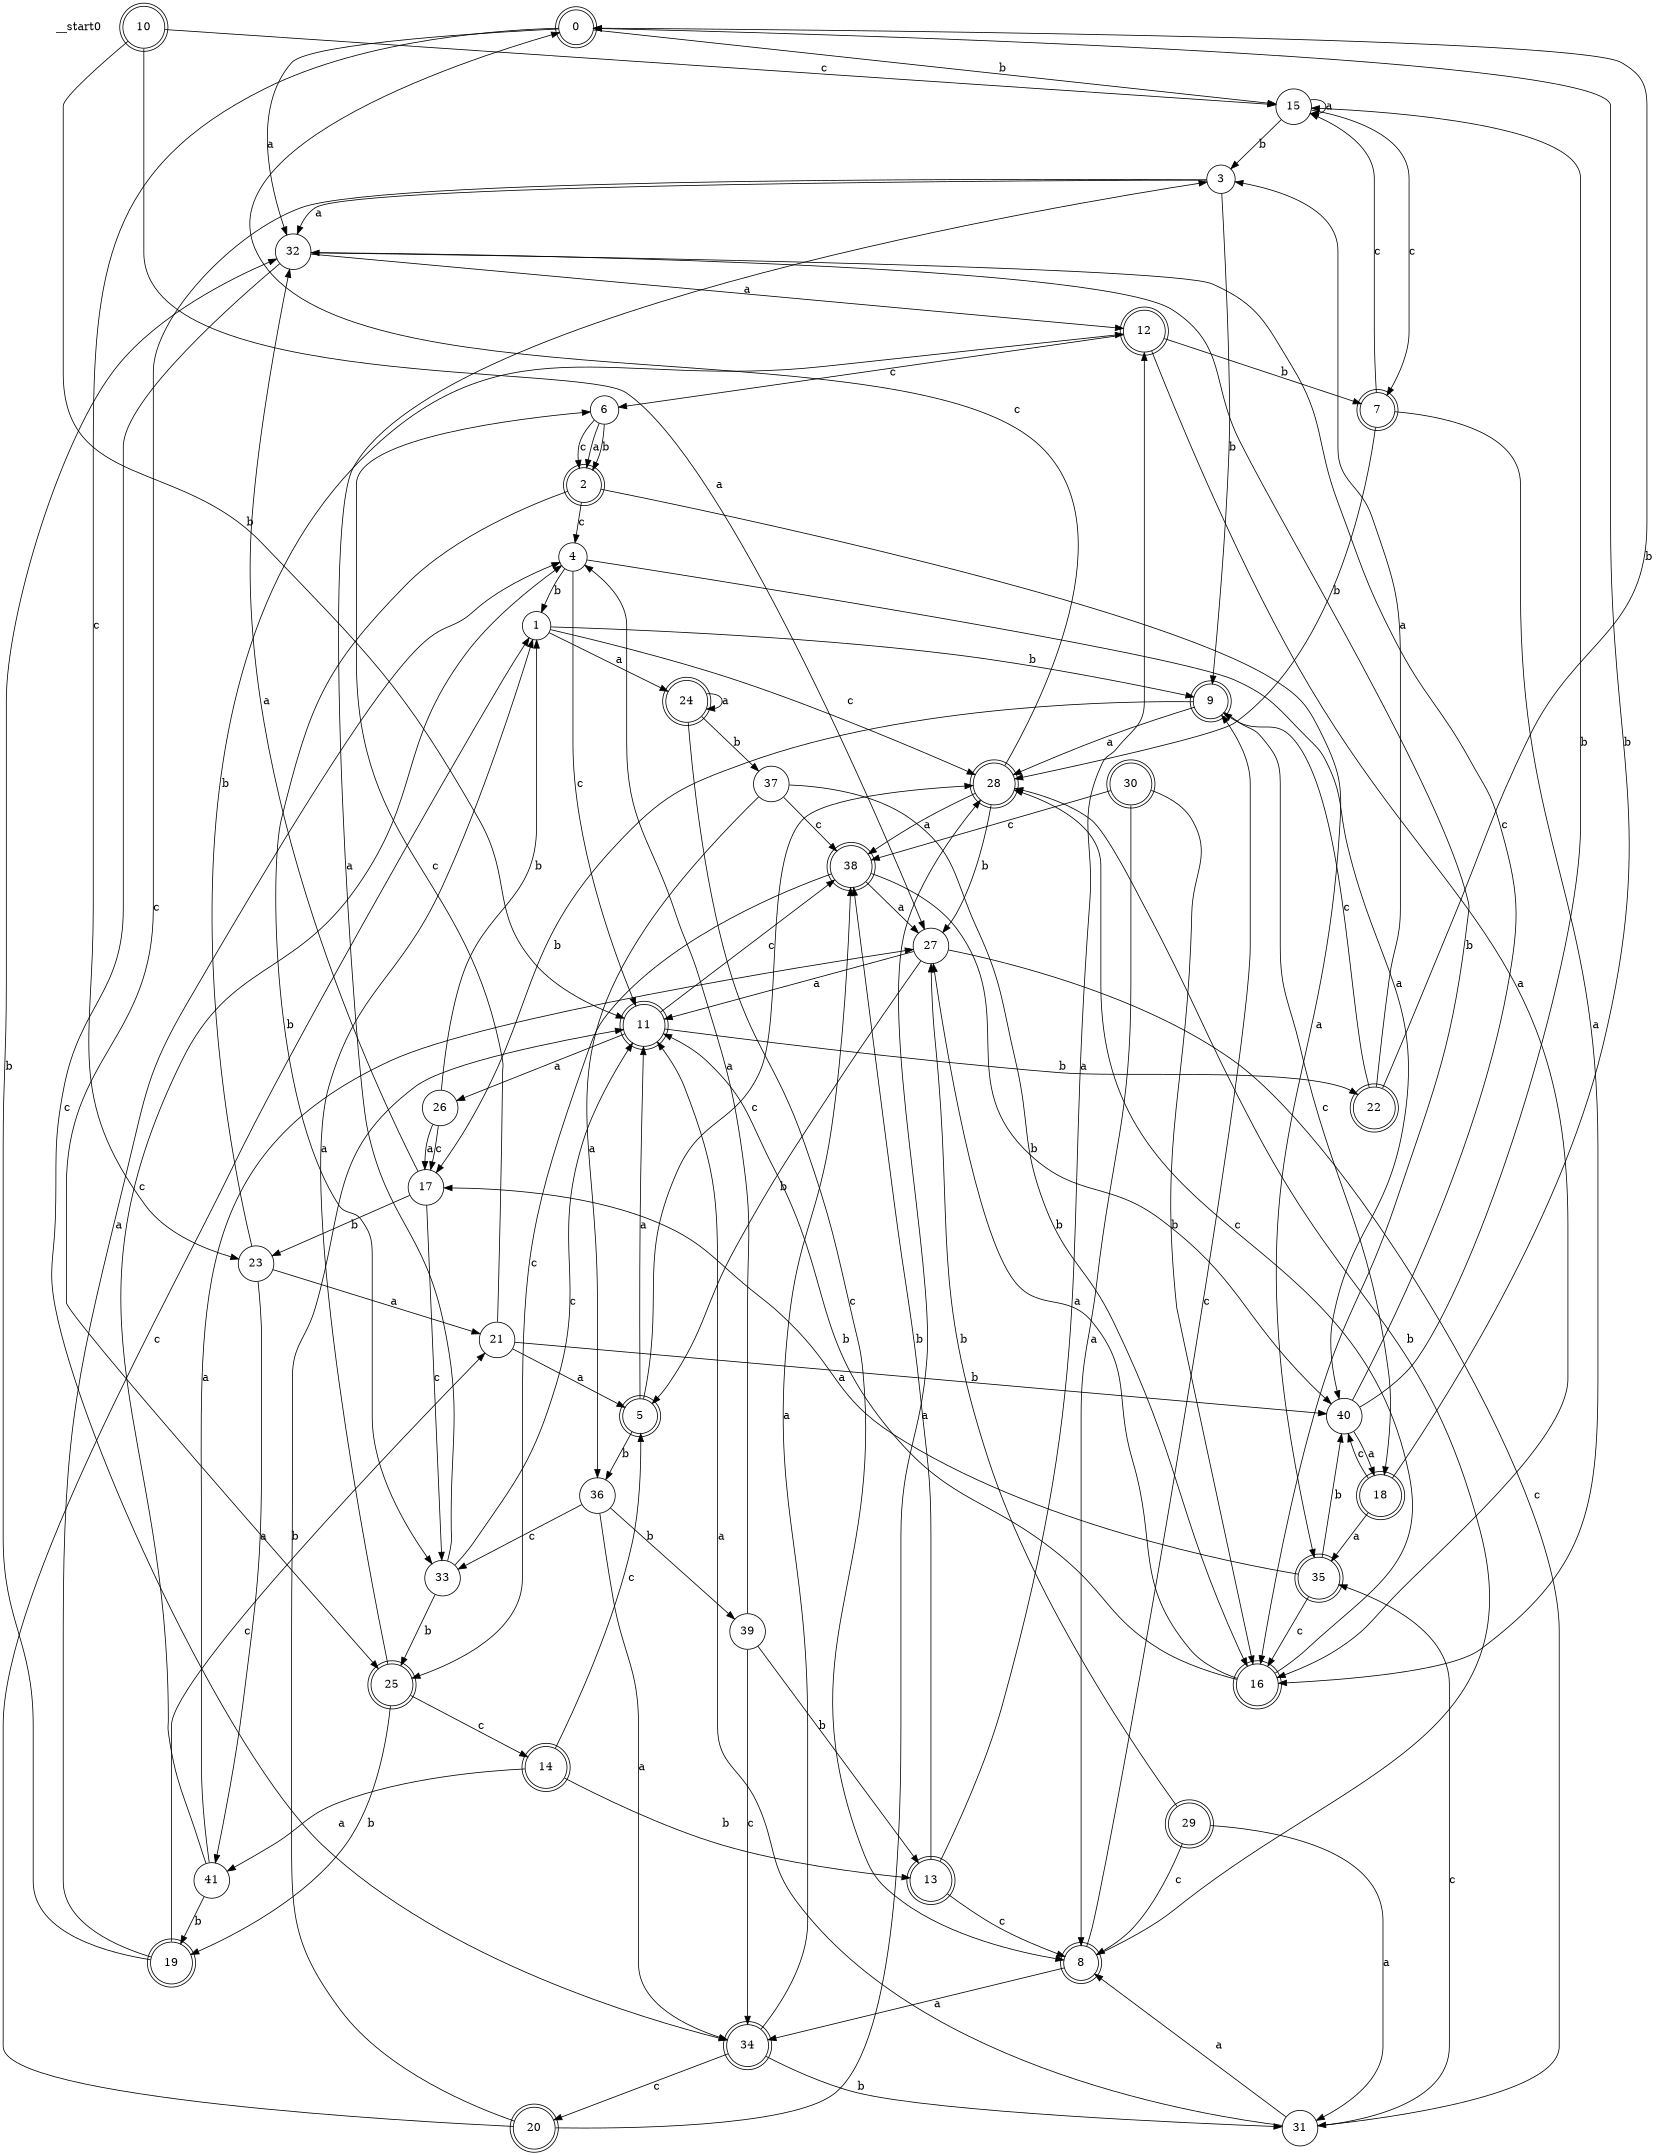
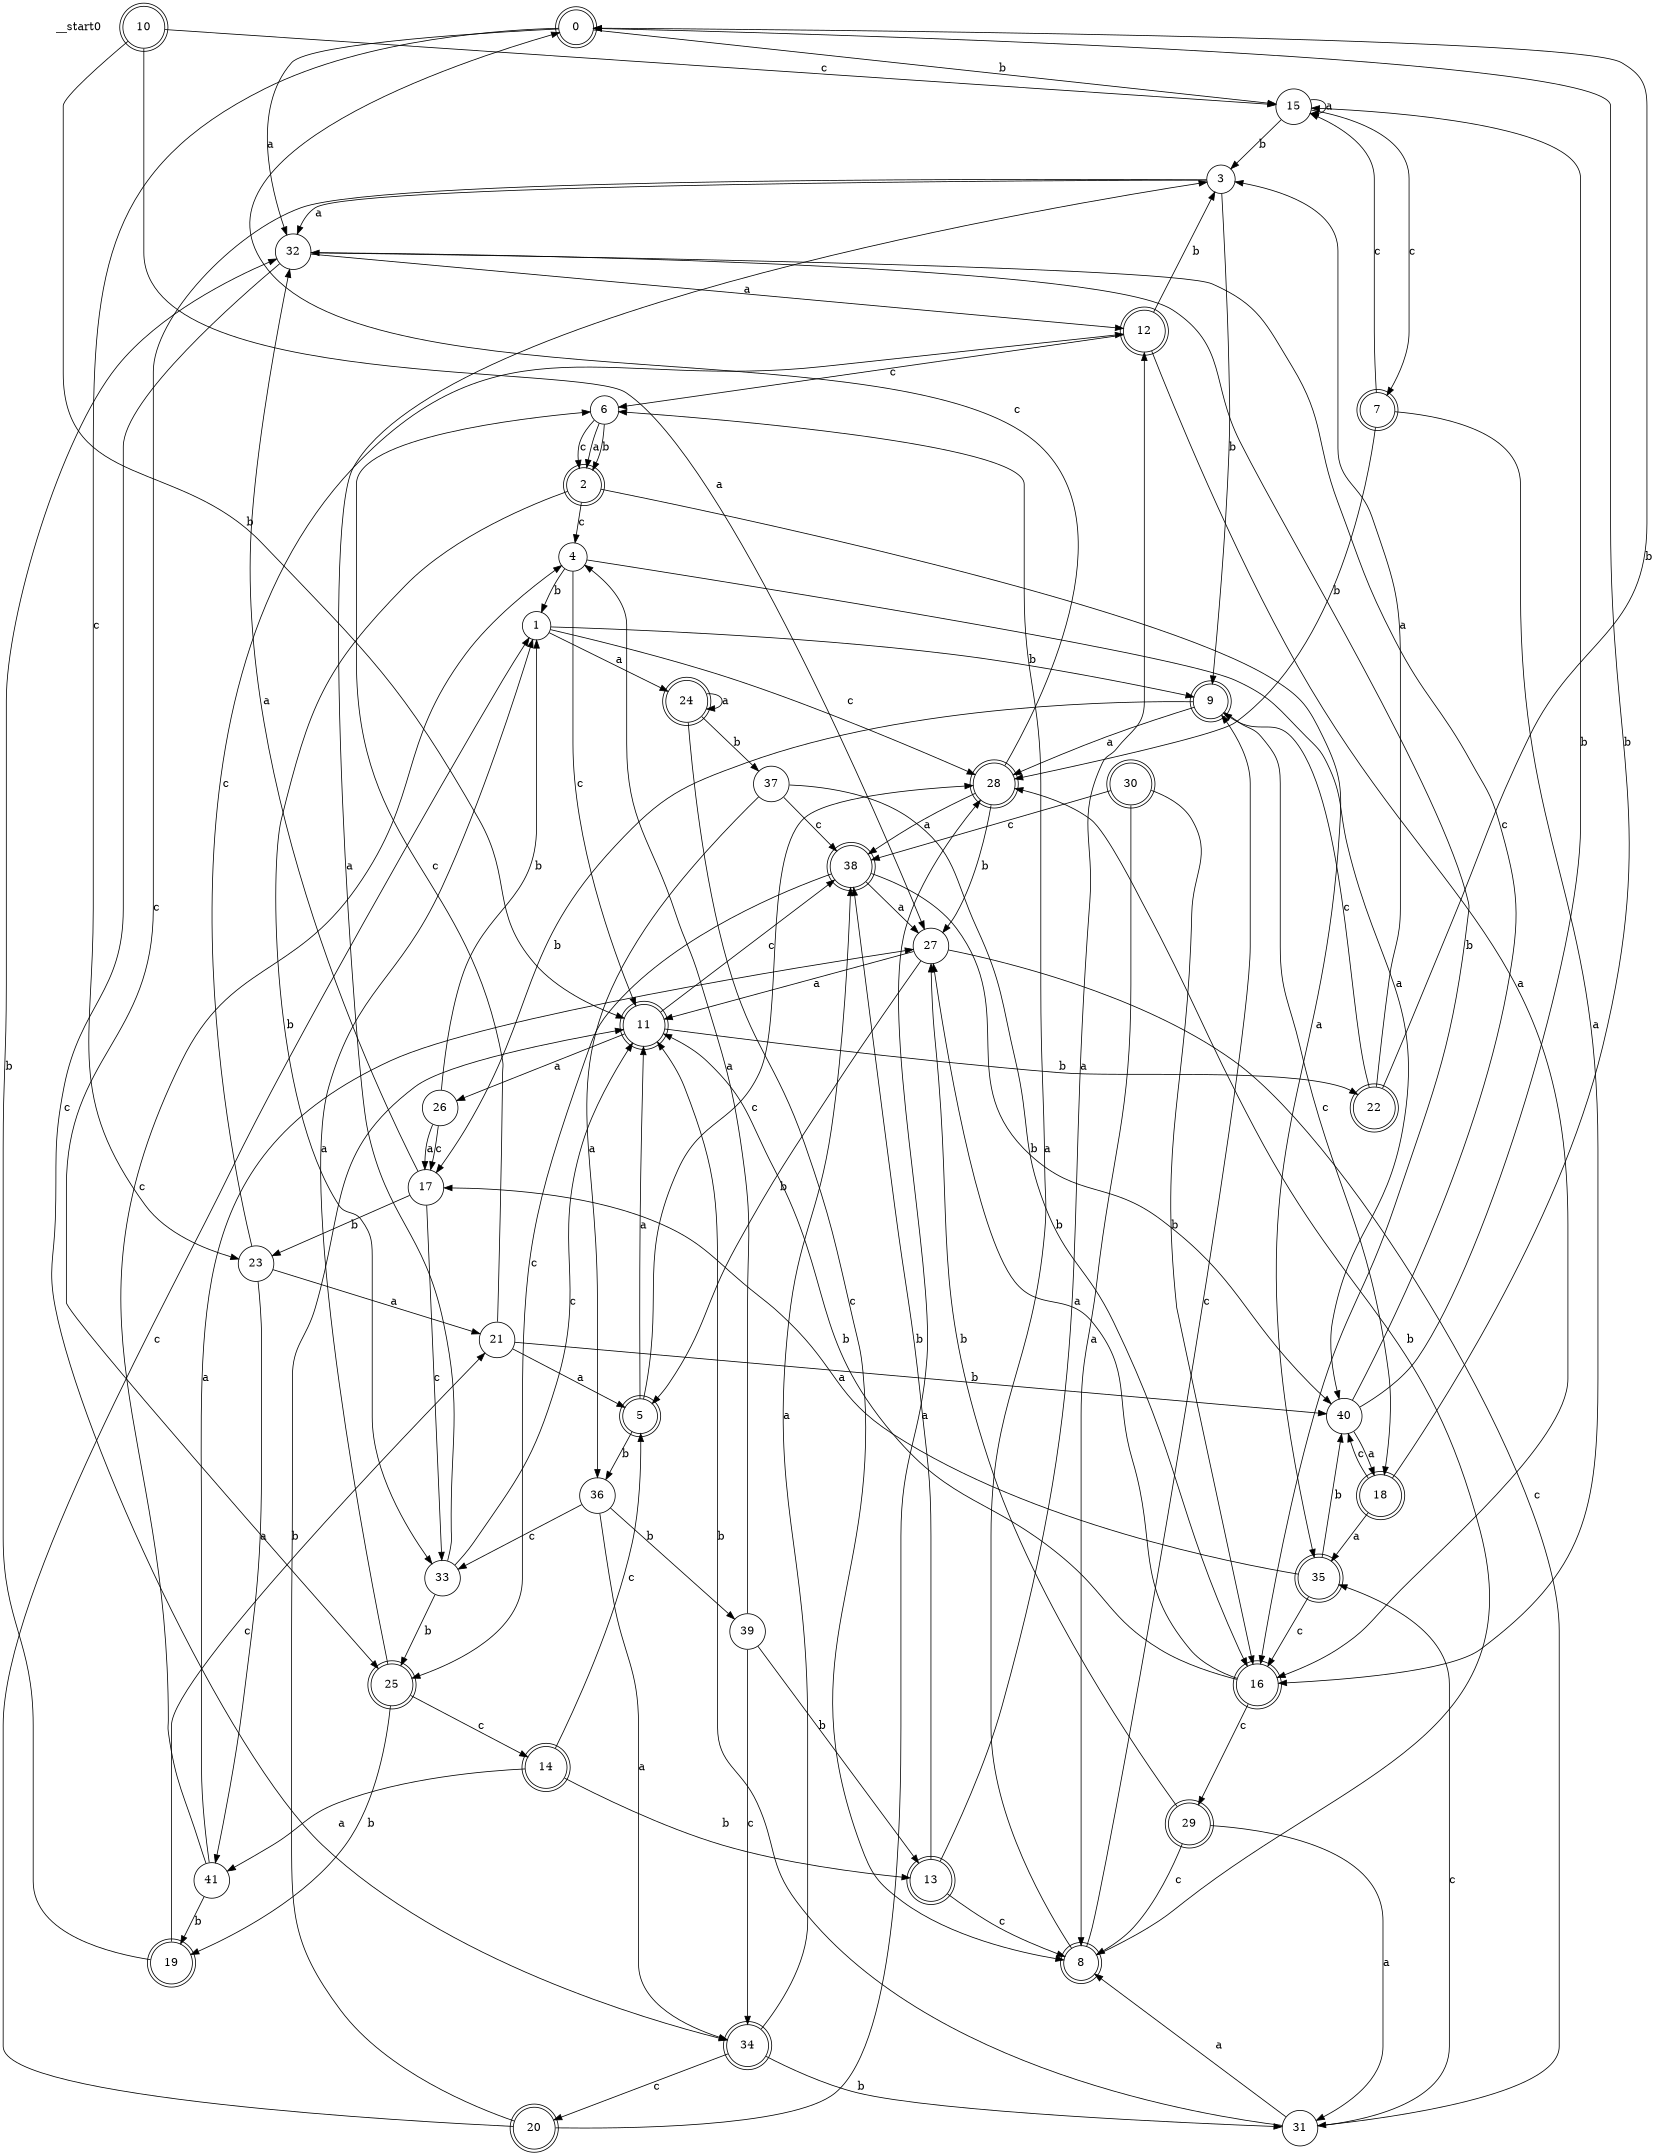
edge "12" -> "7": now "12" -> "3"
edge "23" -> "12": label "b" -> "c"
edge "19" -> "4": removed, label "a"
edge "16" -> "28": now "16" -> "29"
edge "31" -> "11": label "a" -> "b"
edge "8" -> "34": now "8" -> "6"
